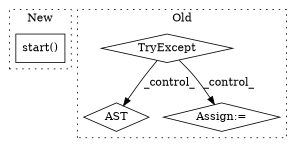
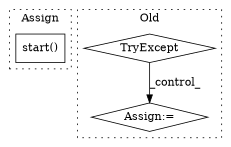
cluster "New": label "New" -> "Assign"
node "AST": removed
